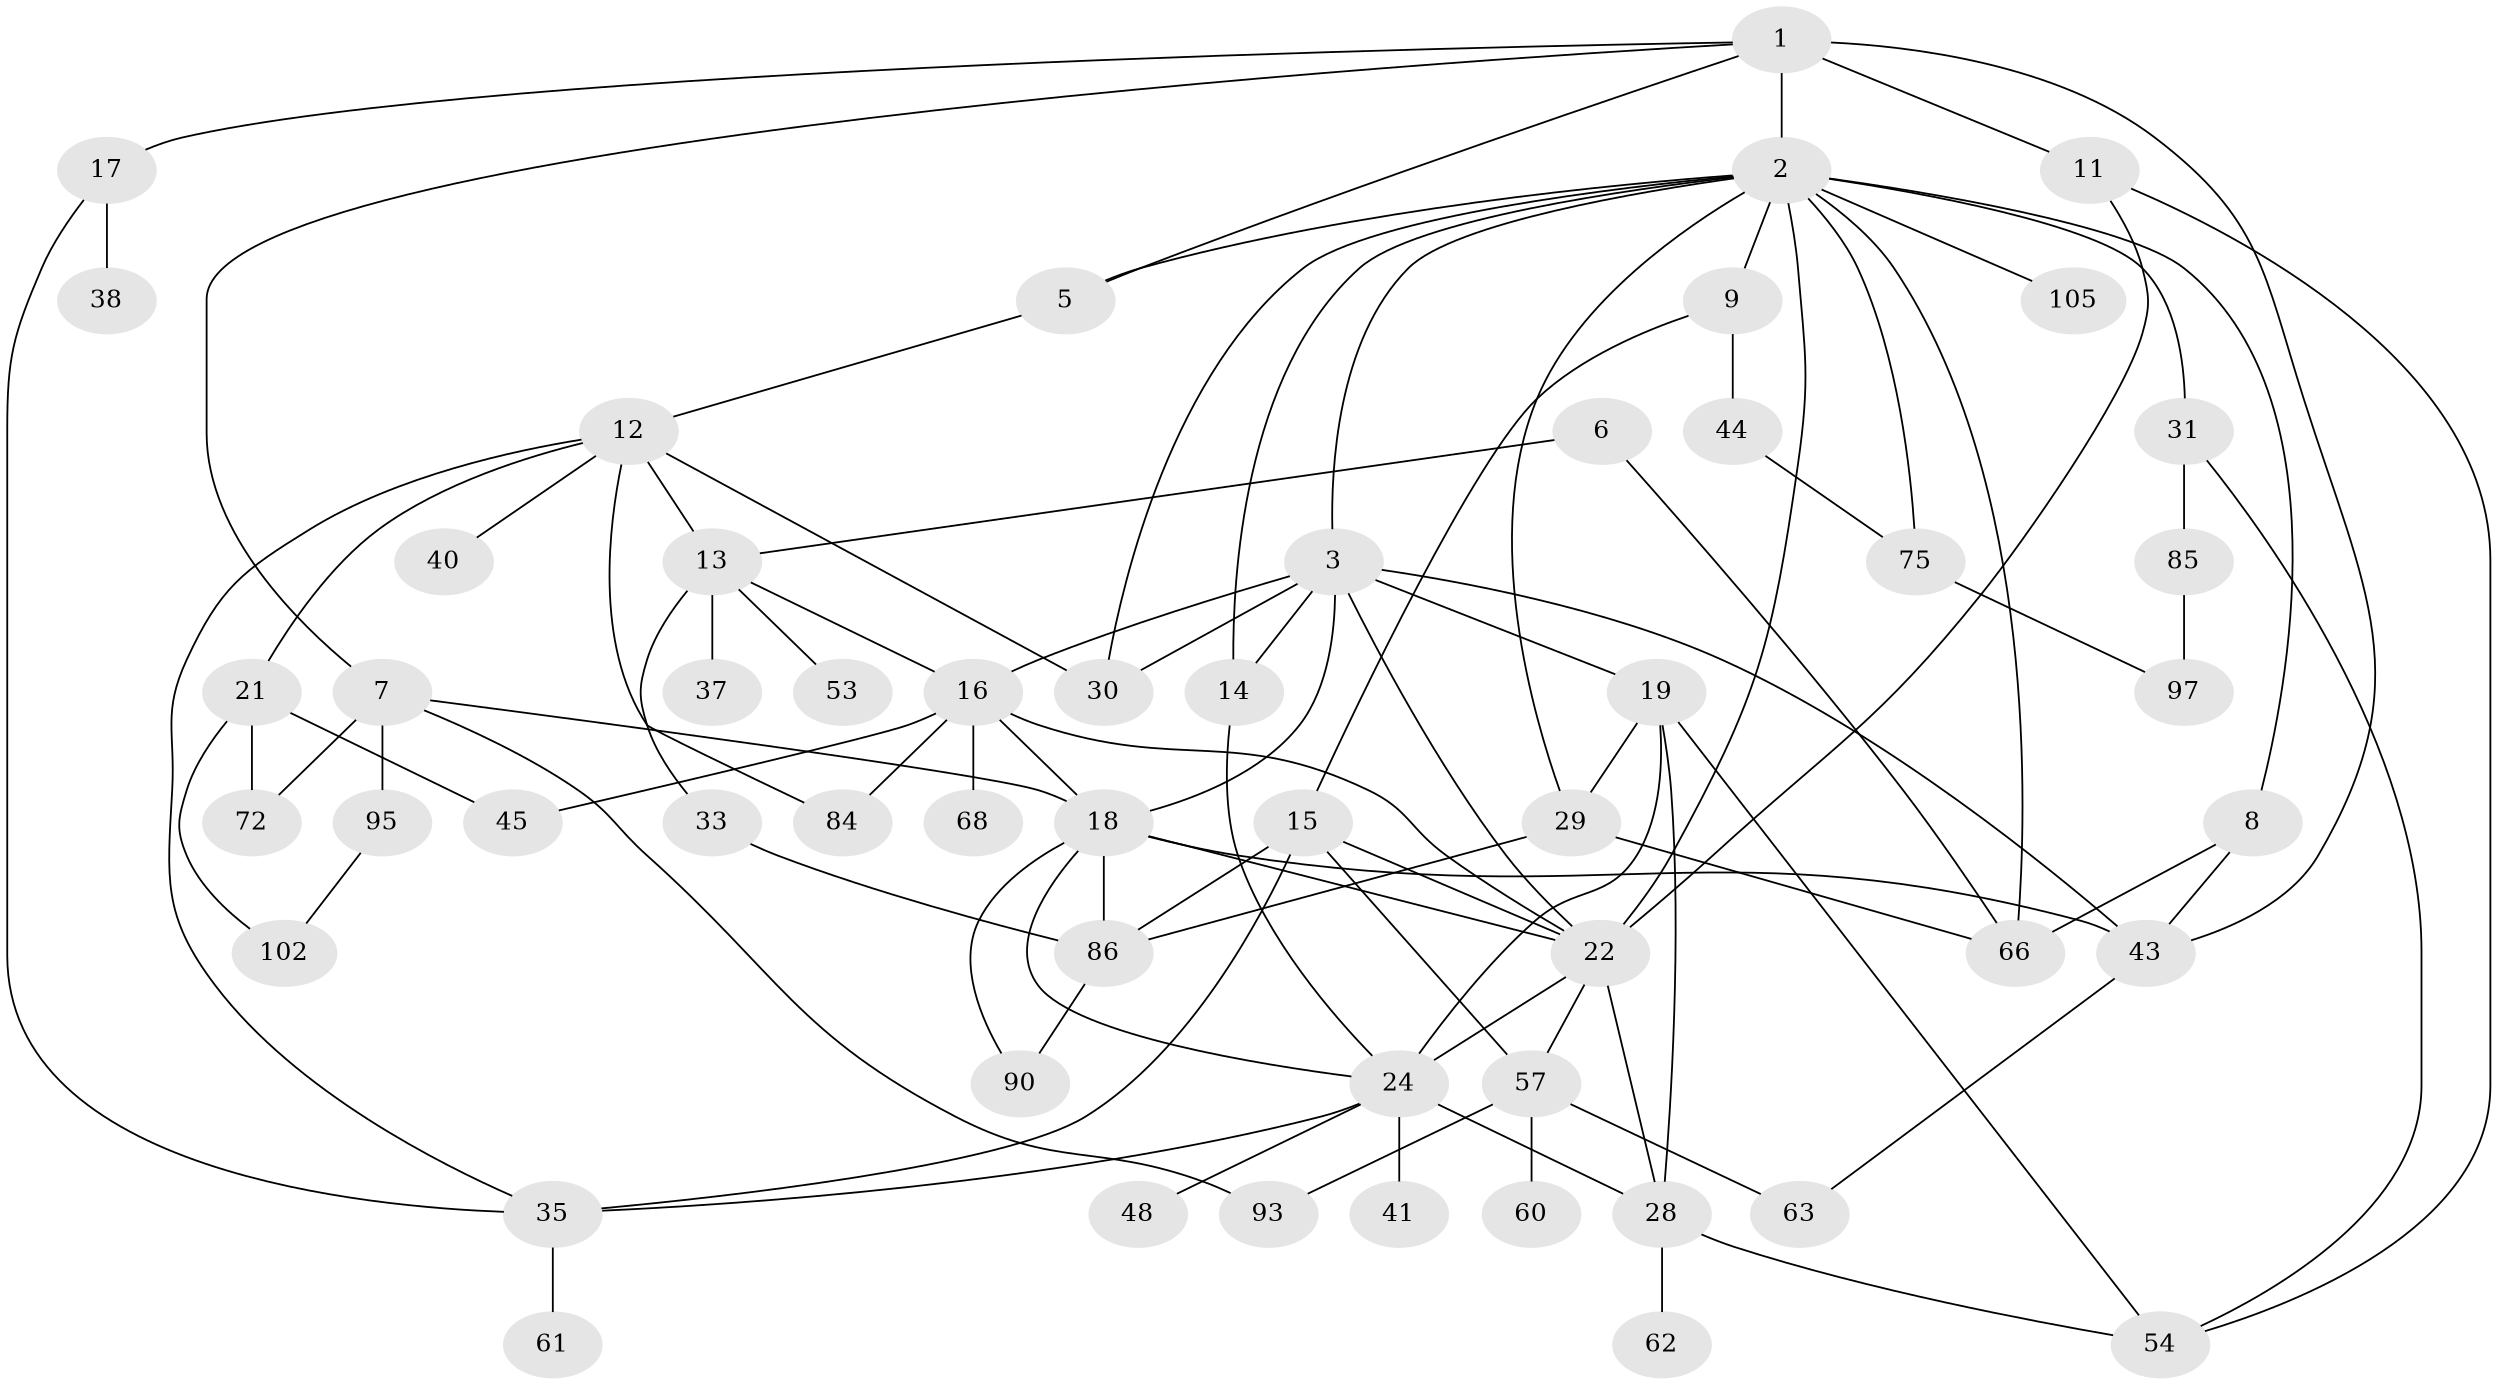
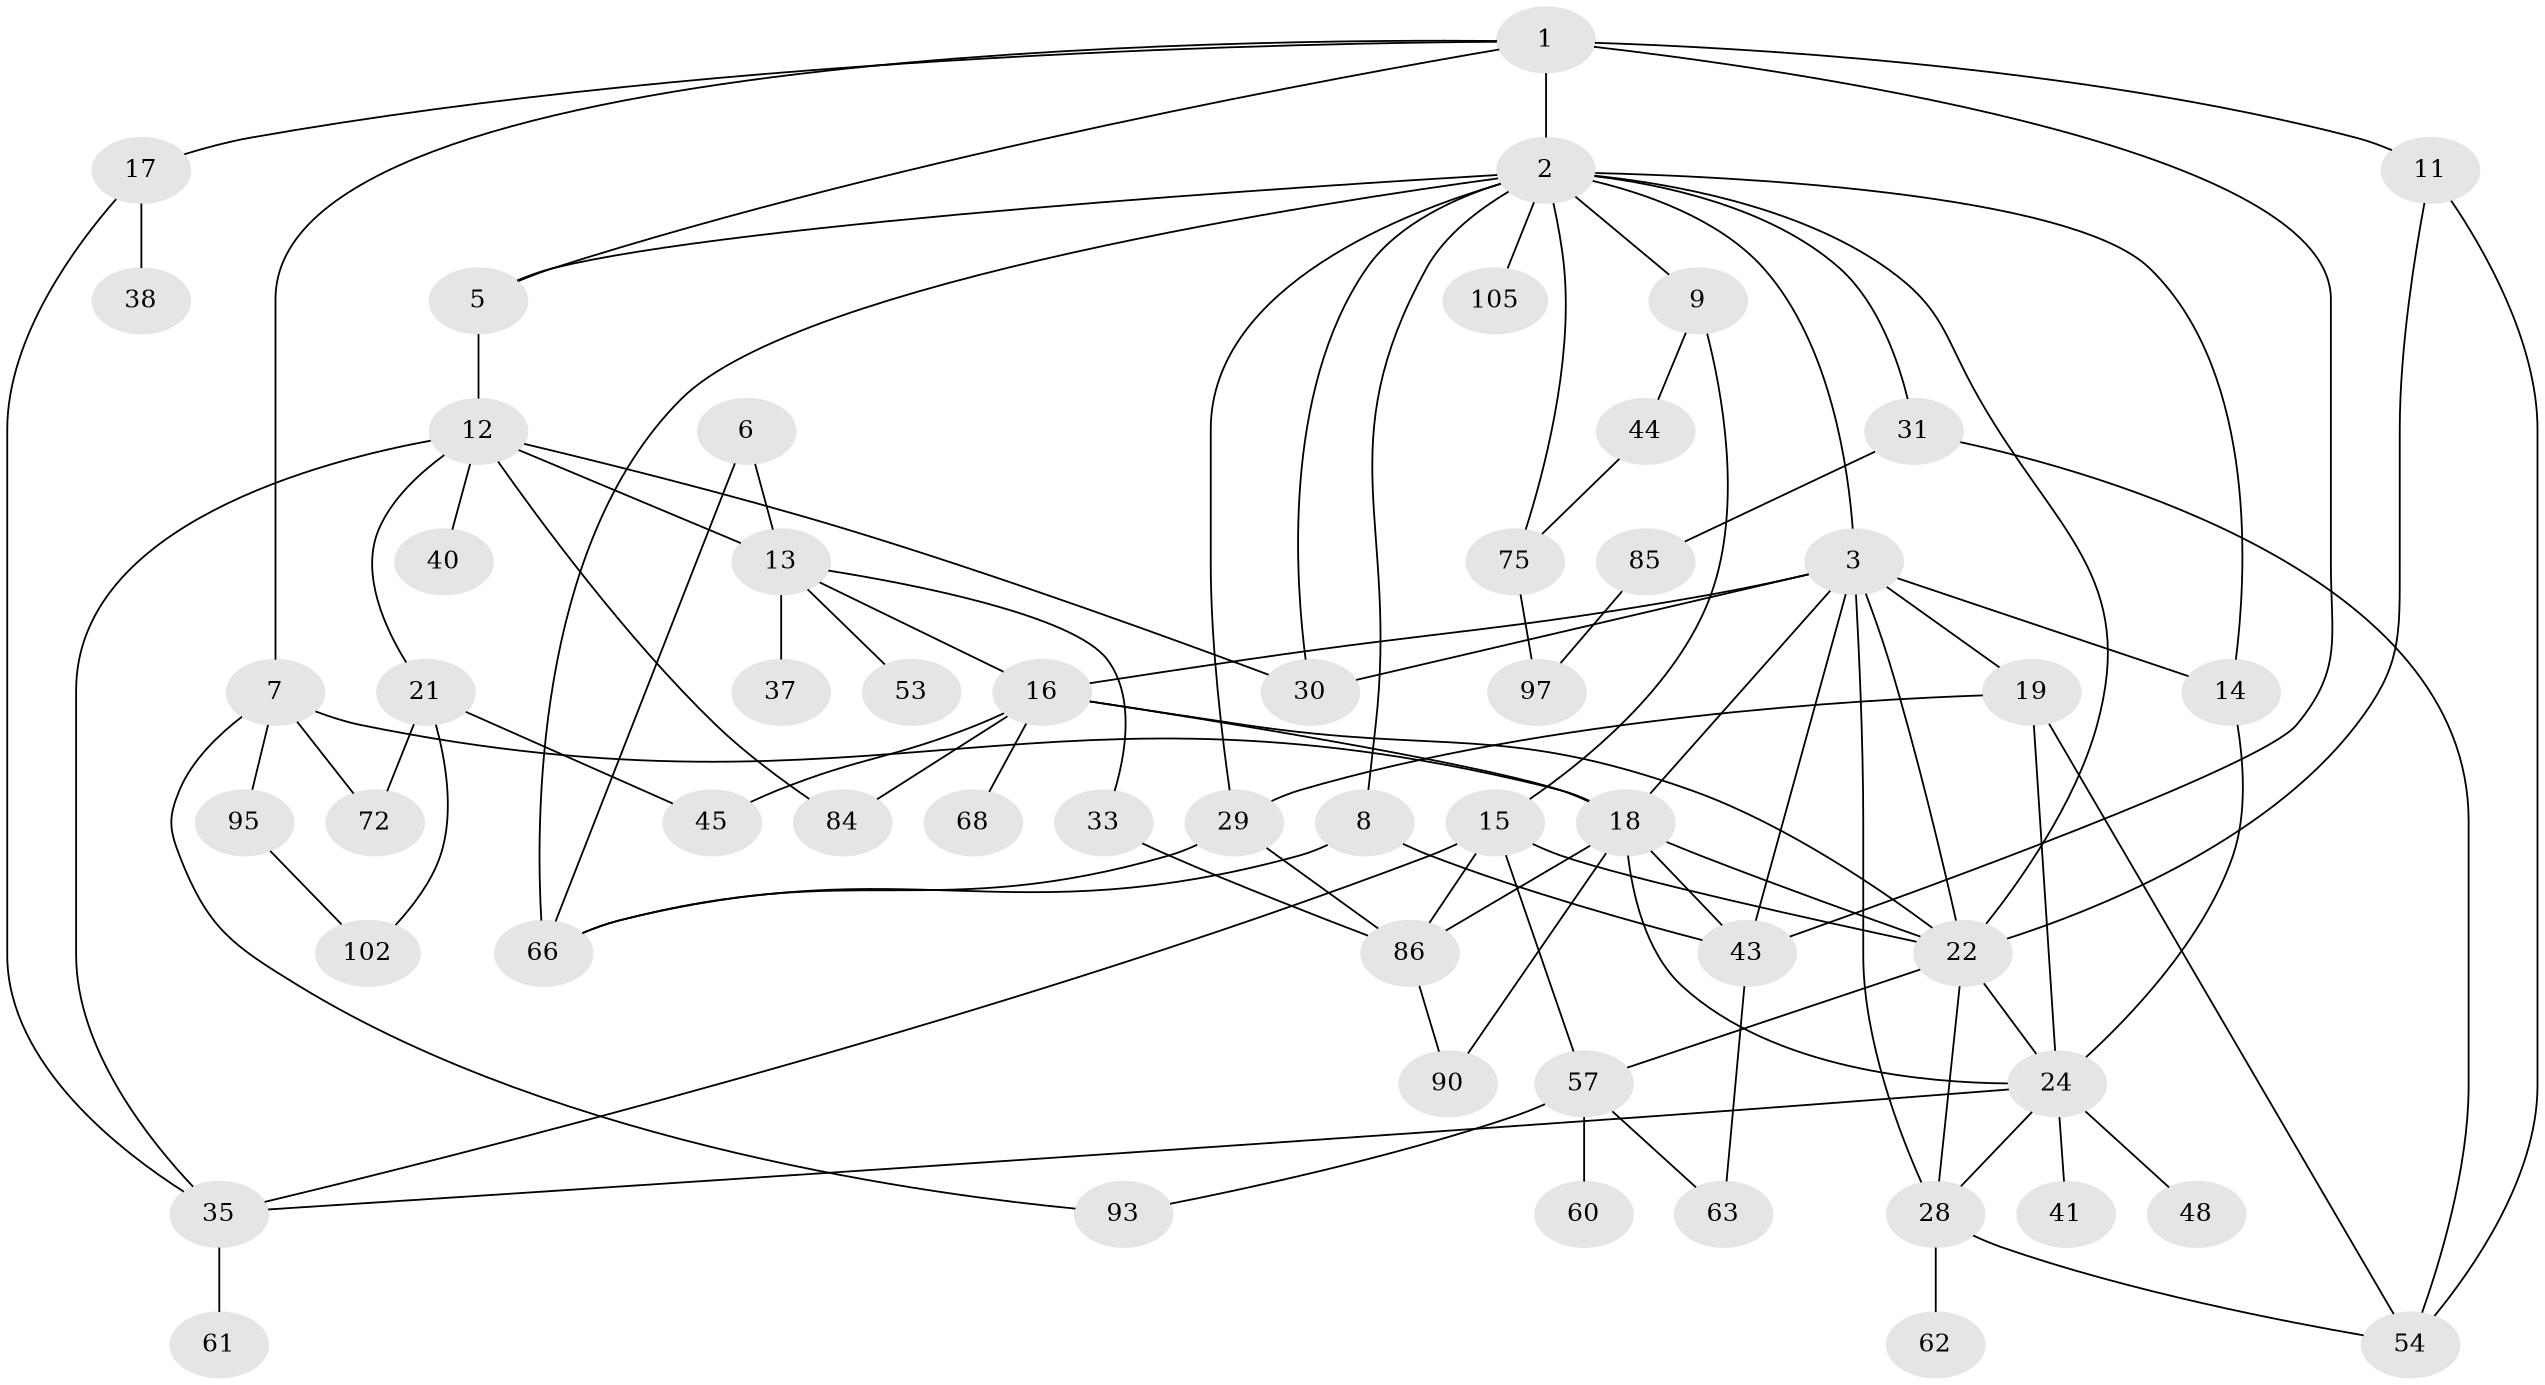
edge "19" -- "28": now "3" -- "28"
